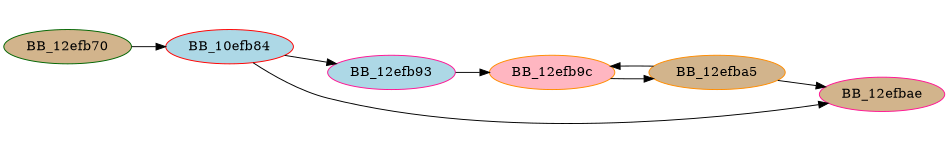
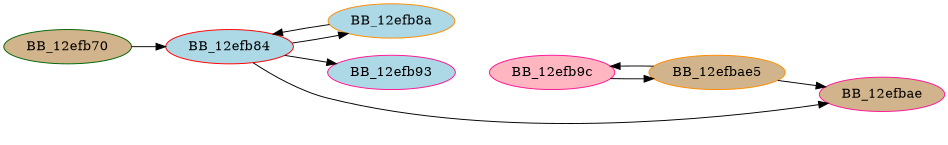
node "BB_12efb8a": added
node "BB_10efb84": label "BB_10efb84" -> "BB_12efb84"
edge "BB_12efb93" -> "BB_12efb9c": removed
node "BB_12efb9c": color darkorange -> deeppink
node "BB_12efba5": label "BB_12efba5" -> "BB_12efbae5"
